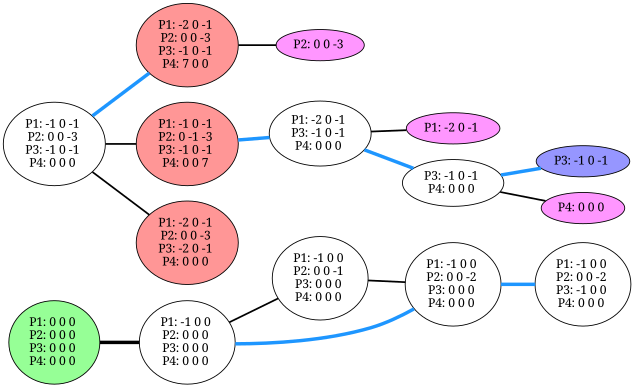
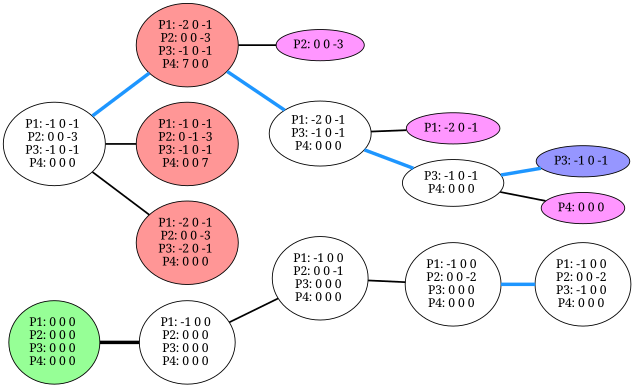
edge "P1: -2 0 -1 P3: -1 0 -1 P4: 0 0 0" -- "P1: -1 0 -1 P2: 0 -1 -3 P3: -1 0 -1 P4: 0 0 7": now "P1: -2 0 -1 P3: -1 0 -1 P4: 0 0 0" -- "P1: -2 0 -1 P2: 0 0 -3 P3: -1 0 -1 P4: 7 0 0"
edge "P1: -1 0 0 P2: 0 0 -2 P3: 0 0 0 P4: 0 0 0" -- "P1: -1 0 0 P2: 0 0 0 P3: 0 0 0 P4: 0 0 0": removed
